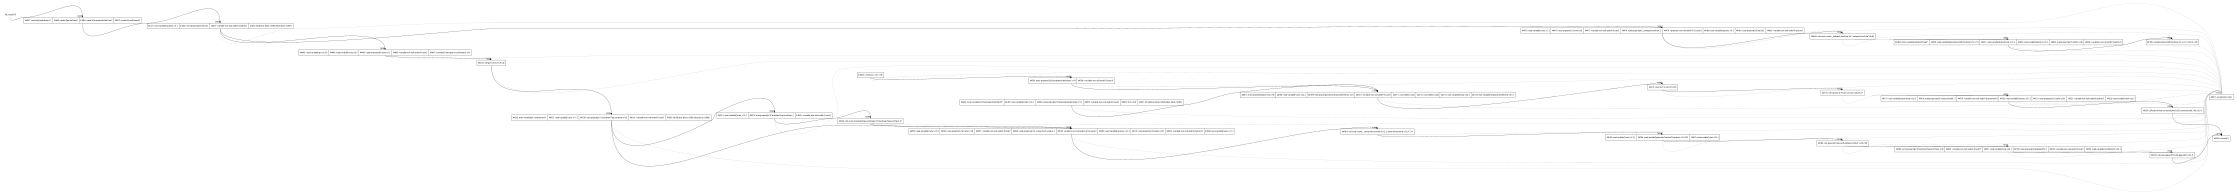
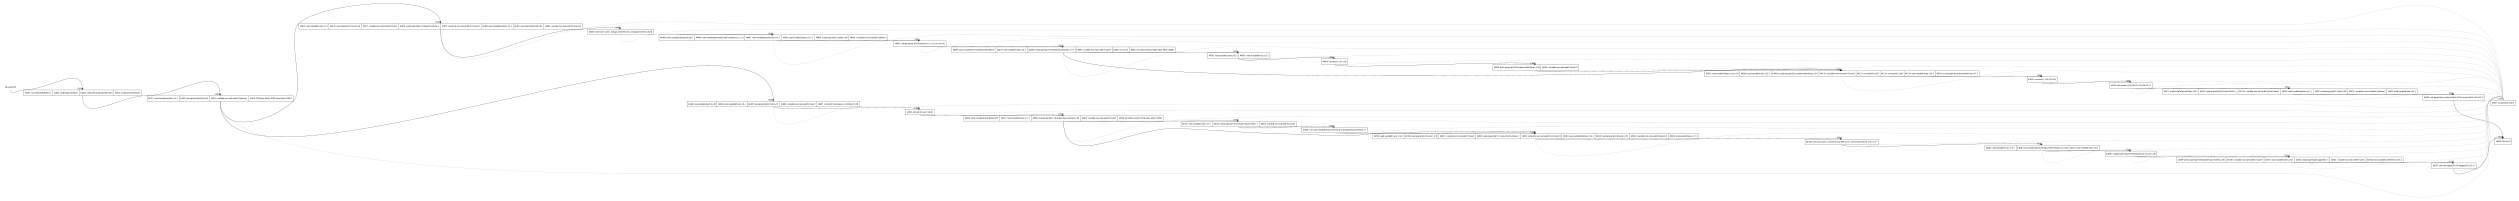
edge "44495: call-generateOutletTeardown [v11,v12,v13,v14,v10]" -> "44496: write-variable[v10,'teardownOutletView']*": added
node "44502: read-variable['route',v20,-]": added
